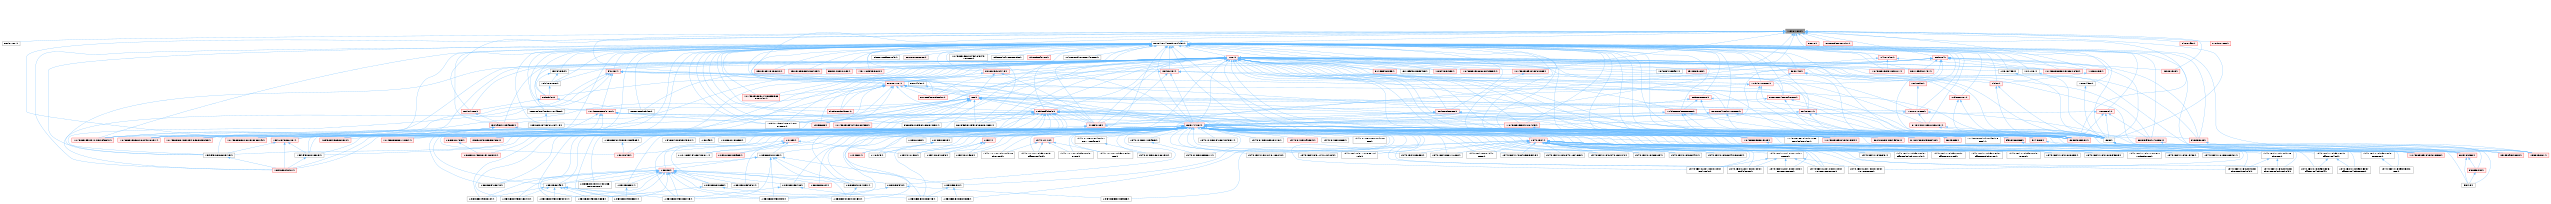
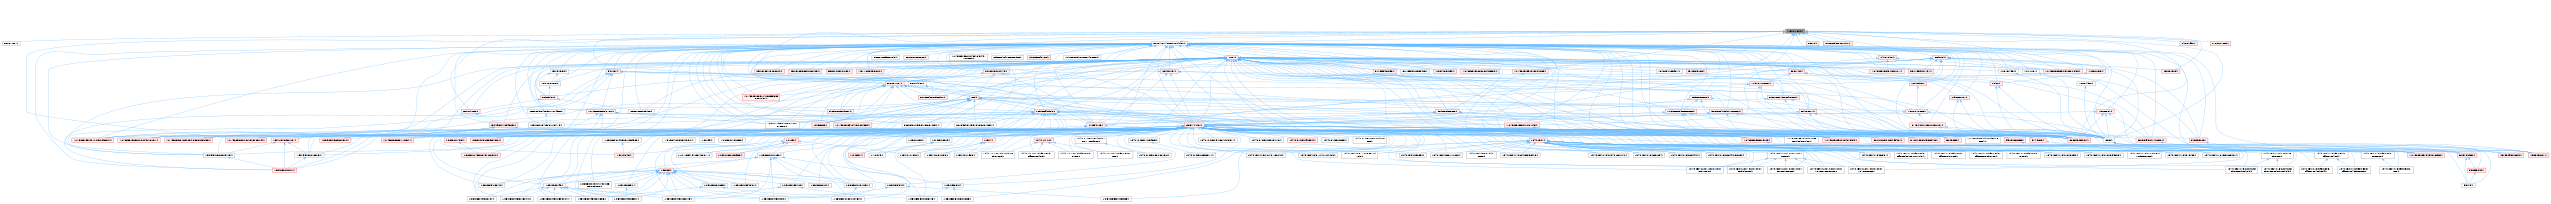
node "AbilityTask_WaitAbilityActivate.h": removed
